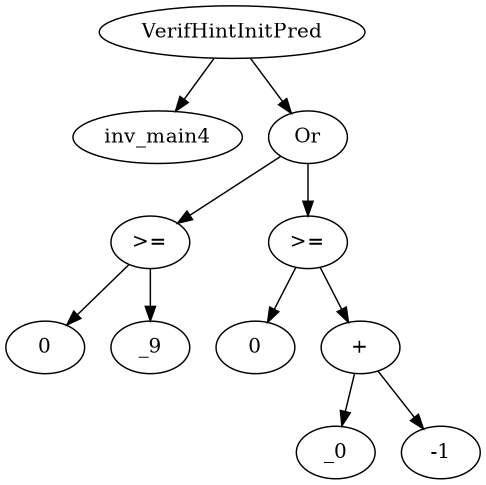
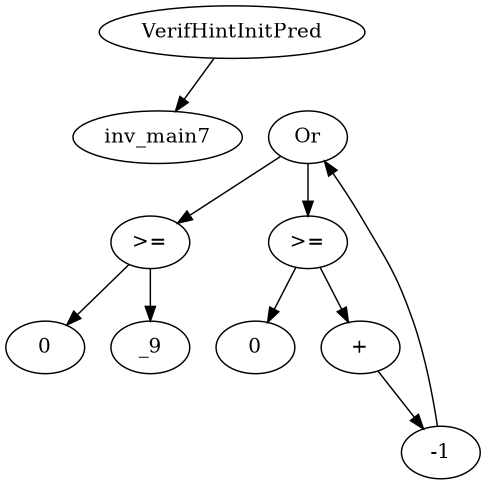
edge "VerifHintInitPred" -> "Or": now "-1" -> "Or"
node "inv_main4": label "inv_main4" -> "inv_main7"
node "_0": removed
